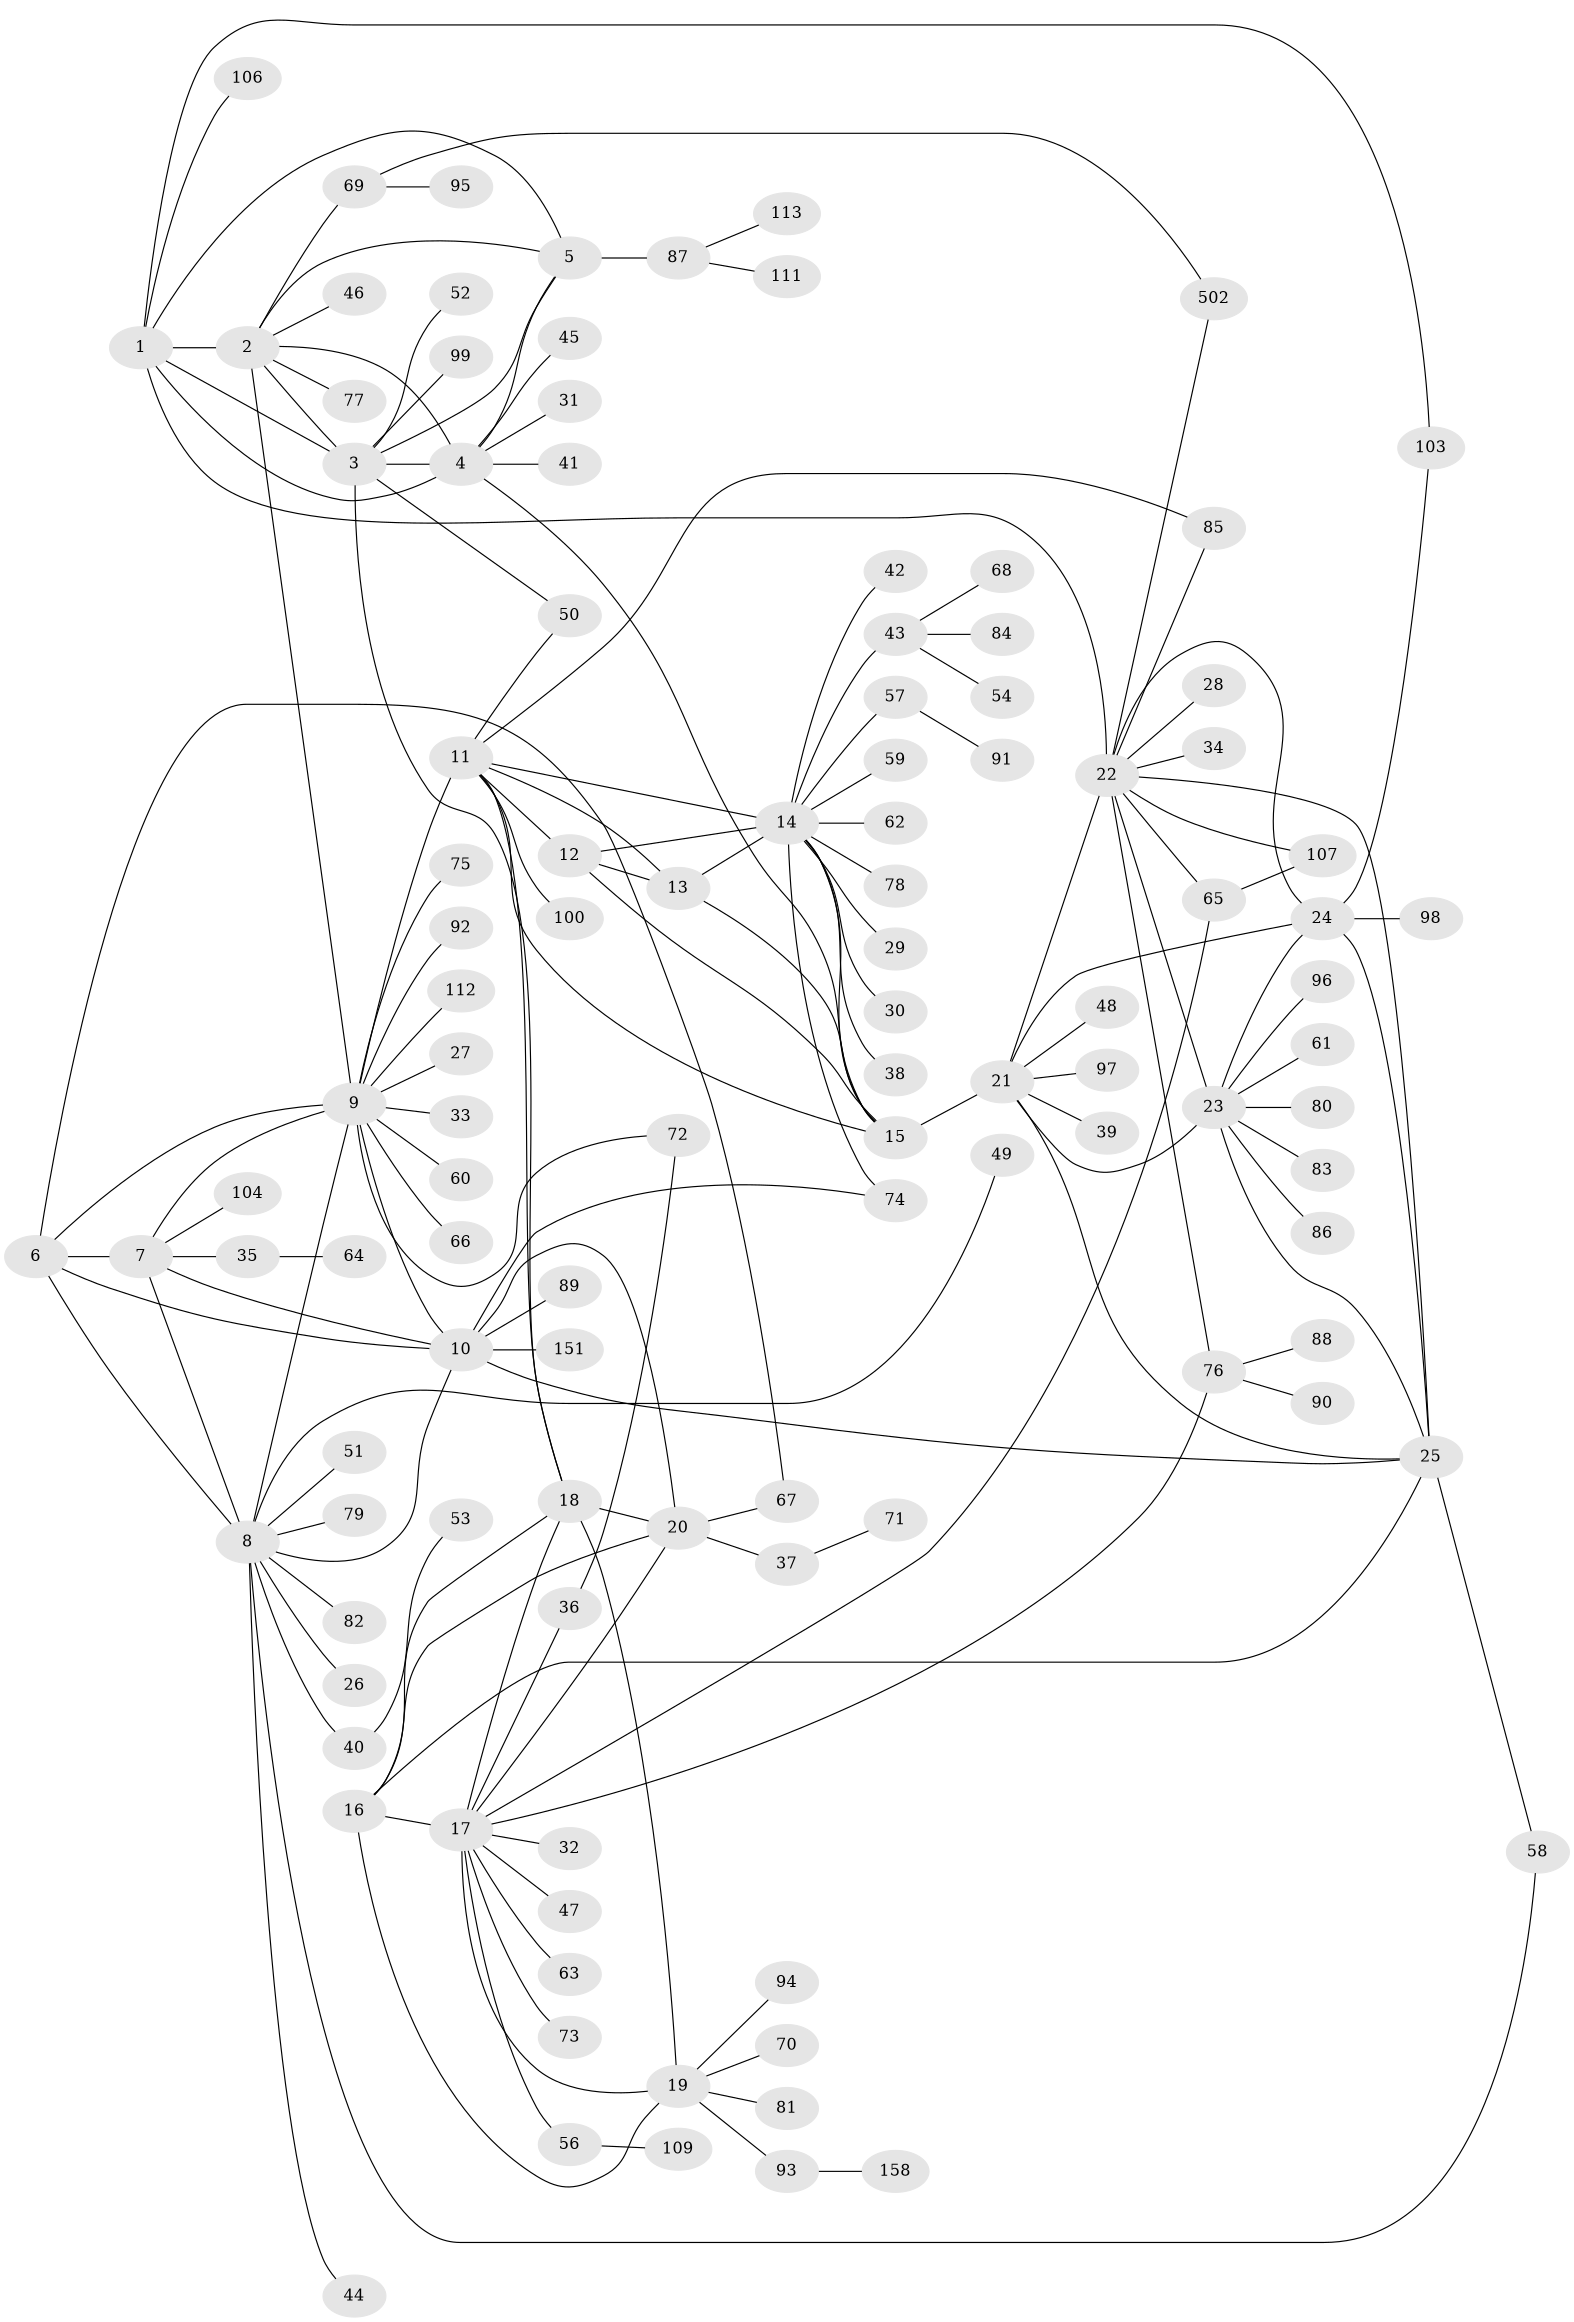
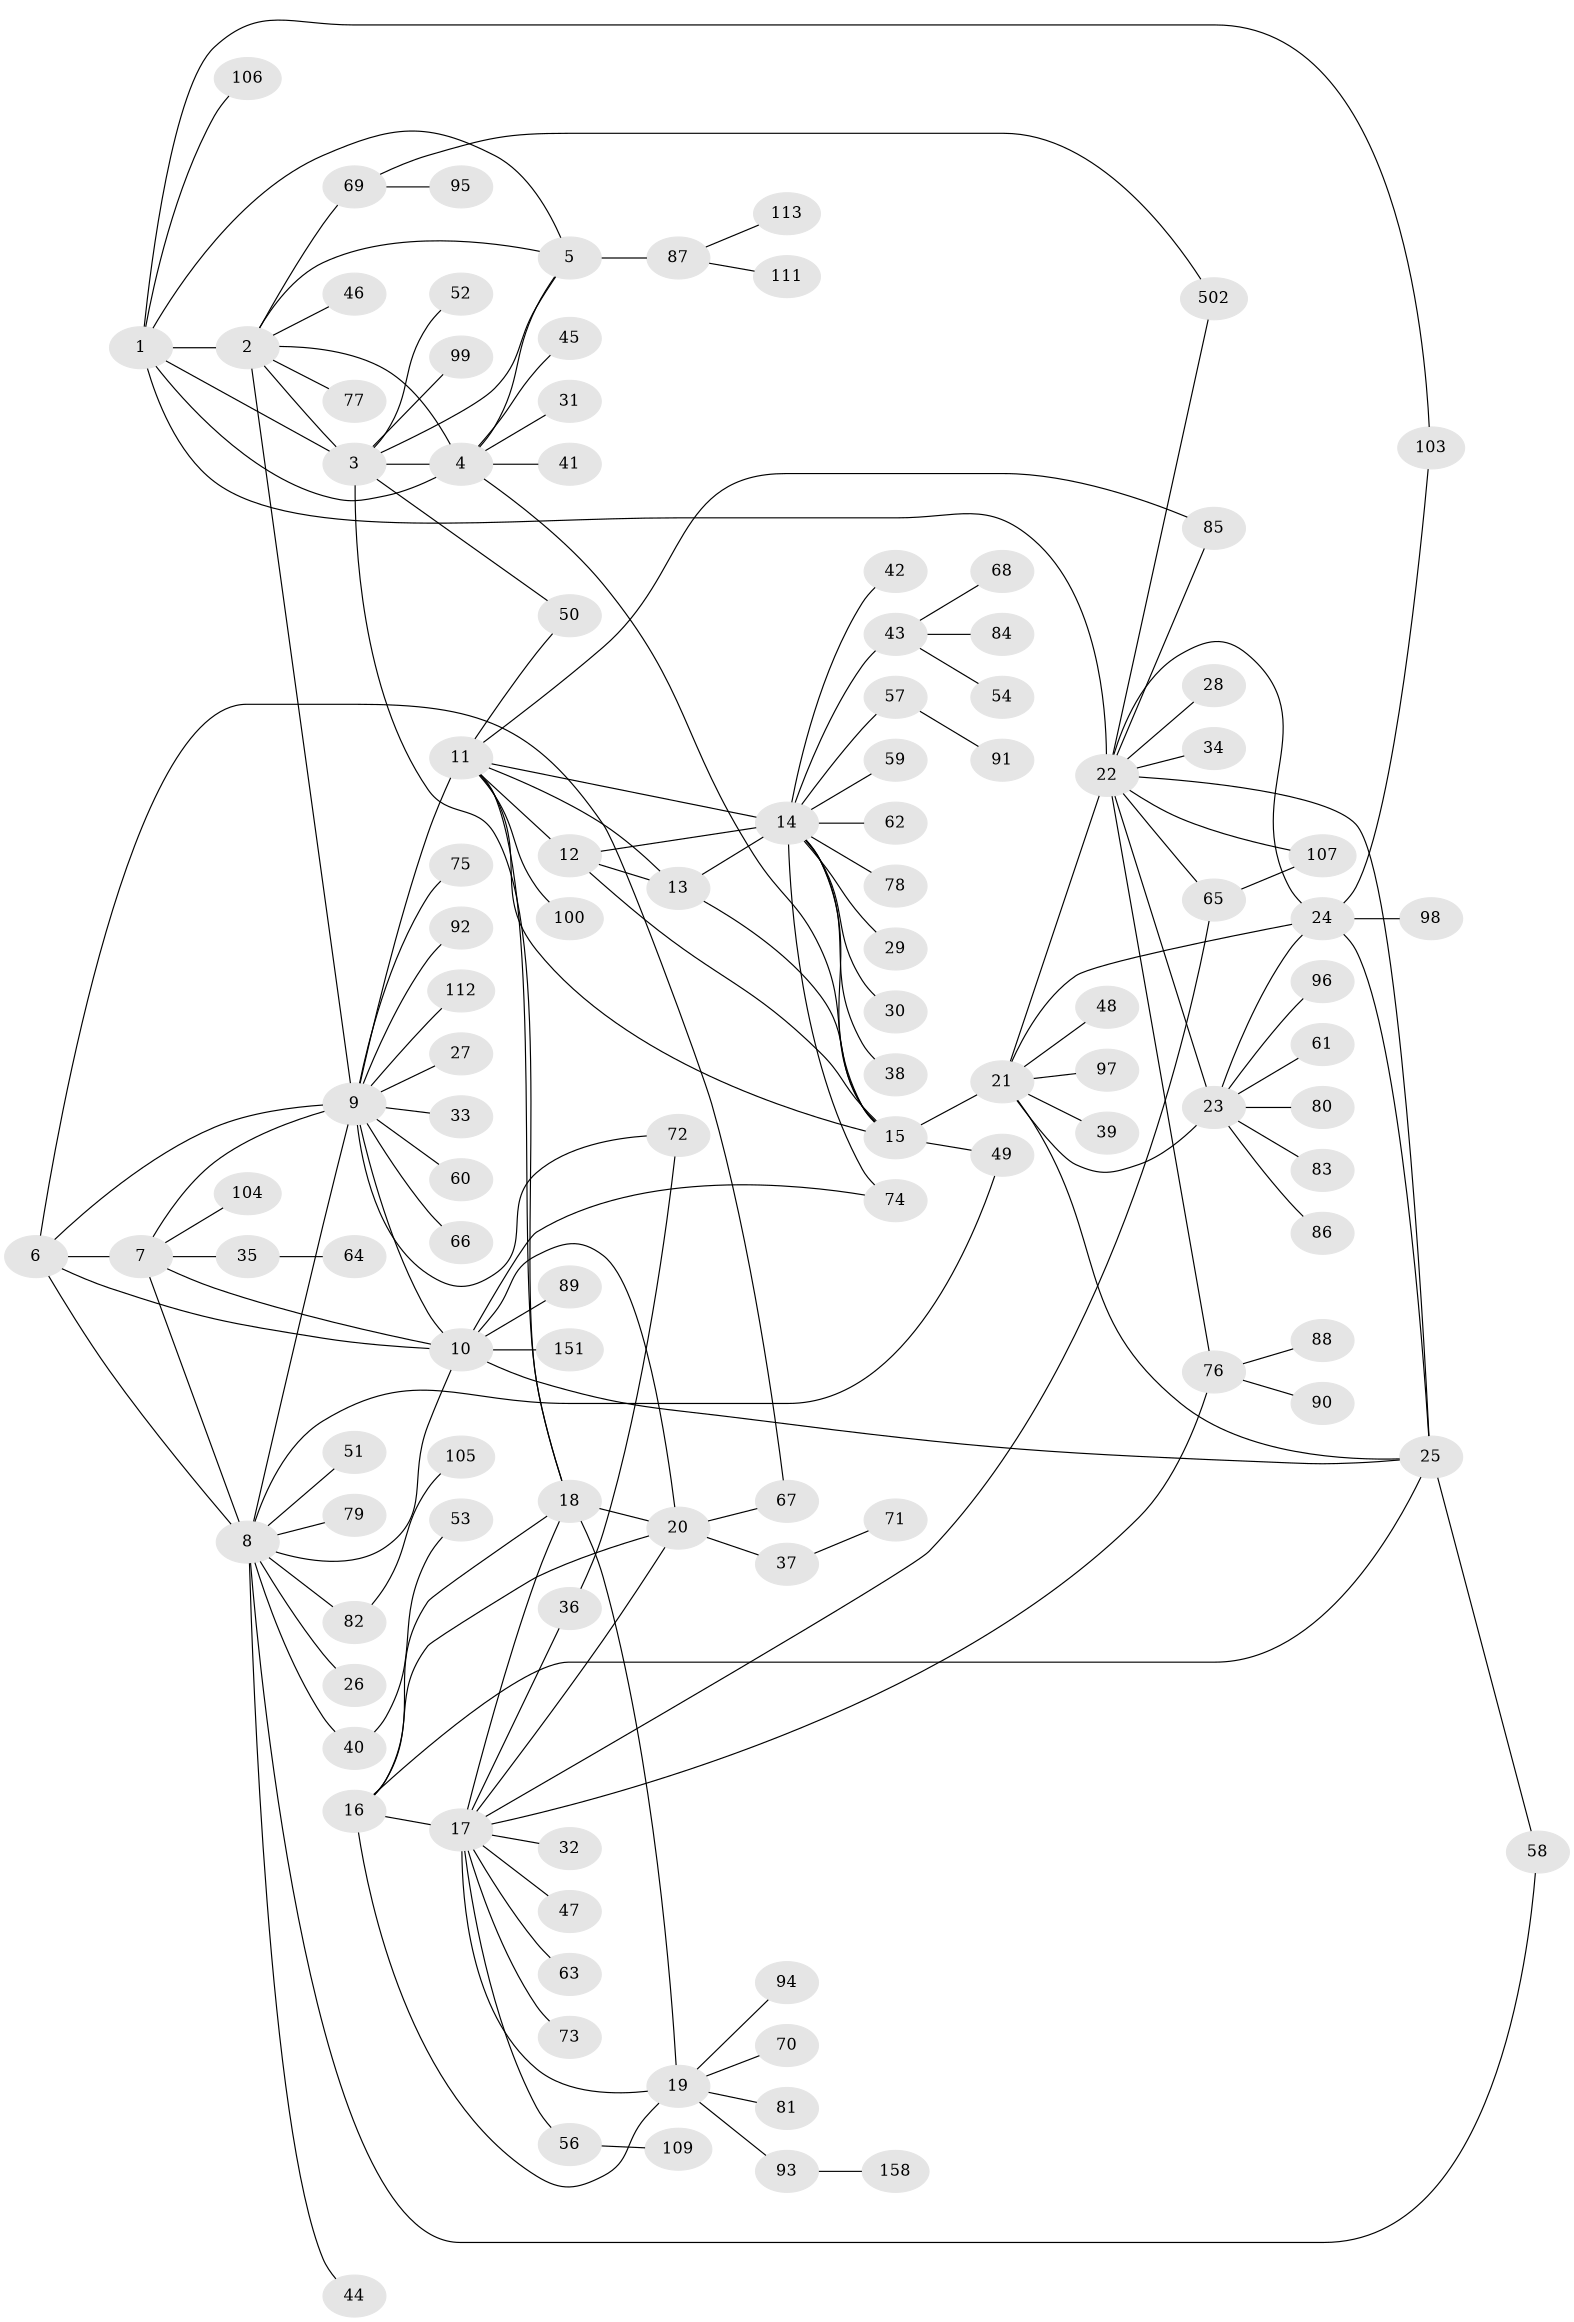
edge "15" -- "49": added
edge "23" -- "25": removed
node "105": added
